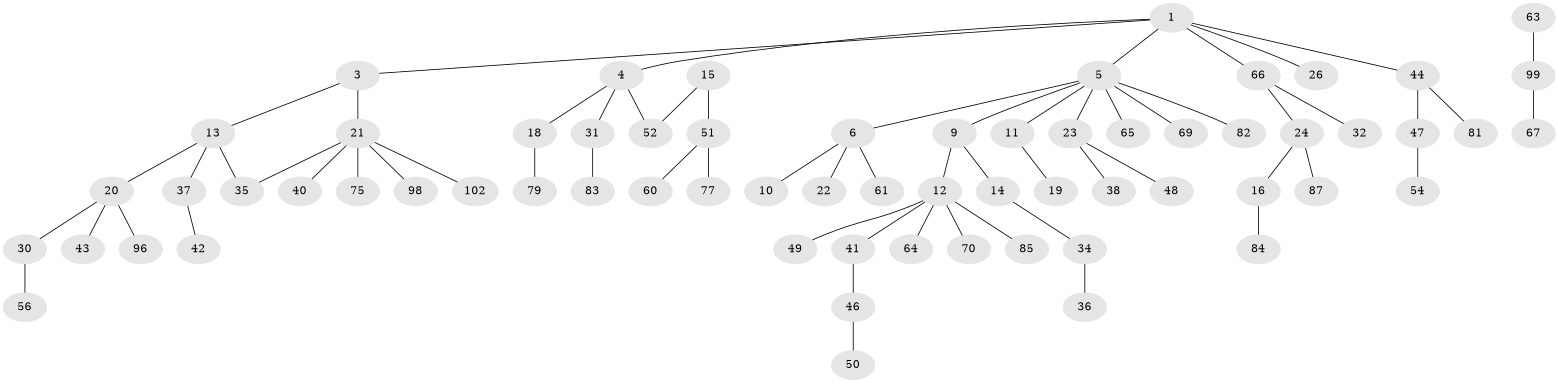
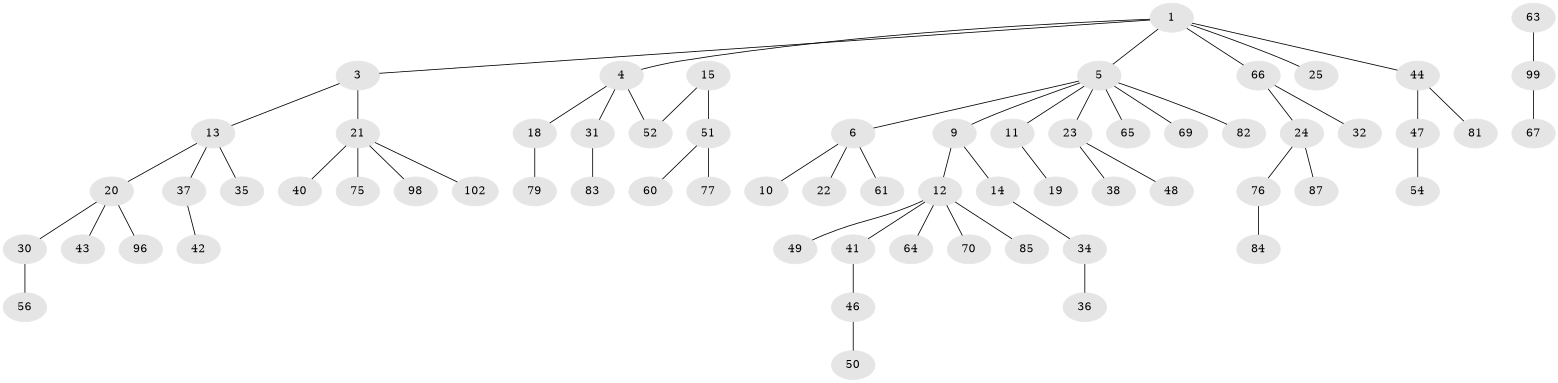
node "26": label "26" -> "25"
edge "21" -- "35": removed
node "16": label "16" -> "76"
